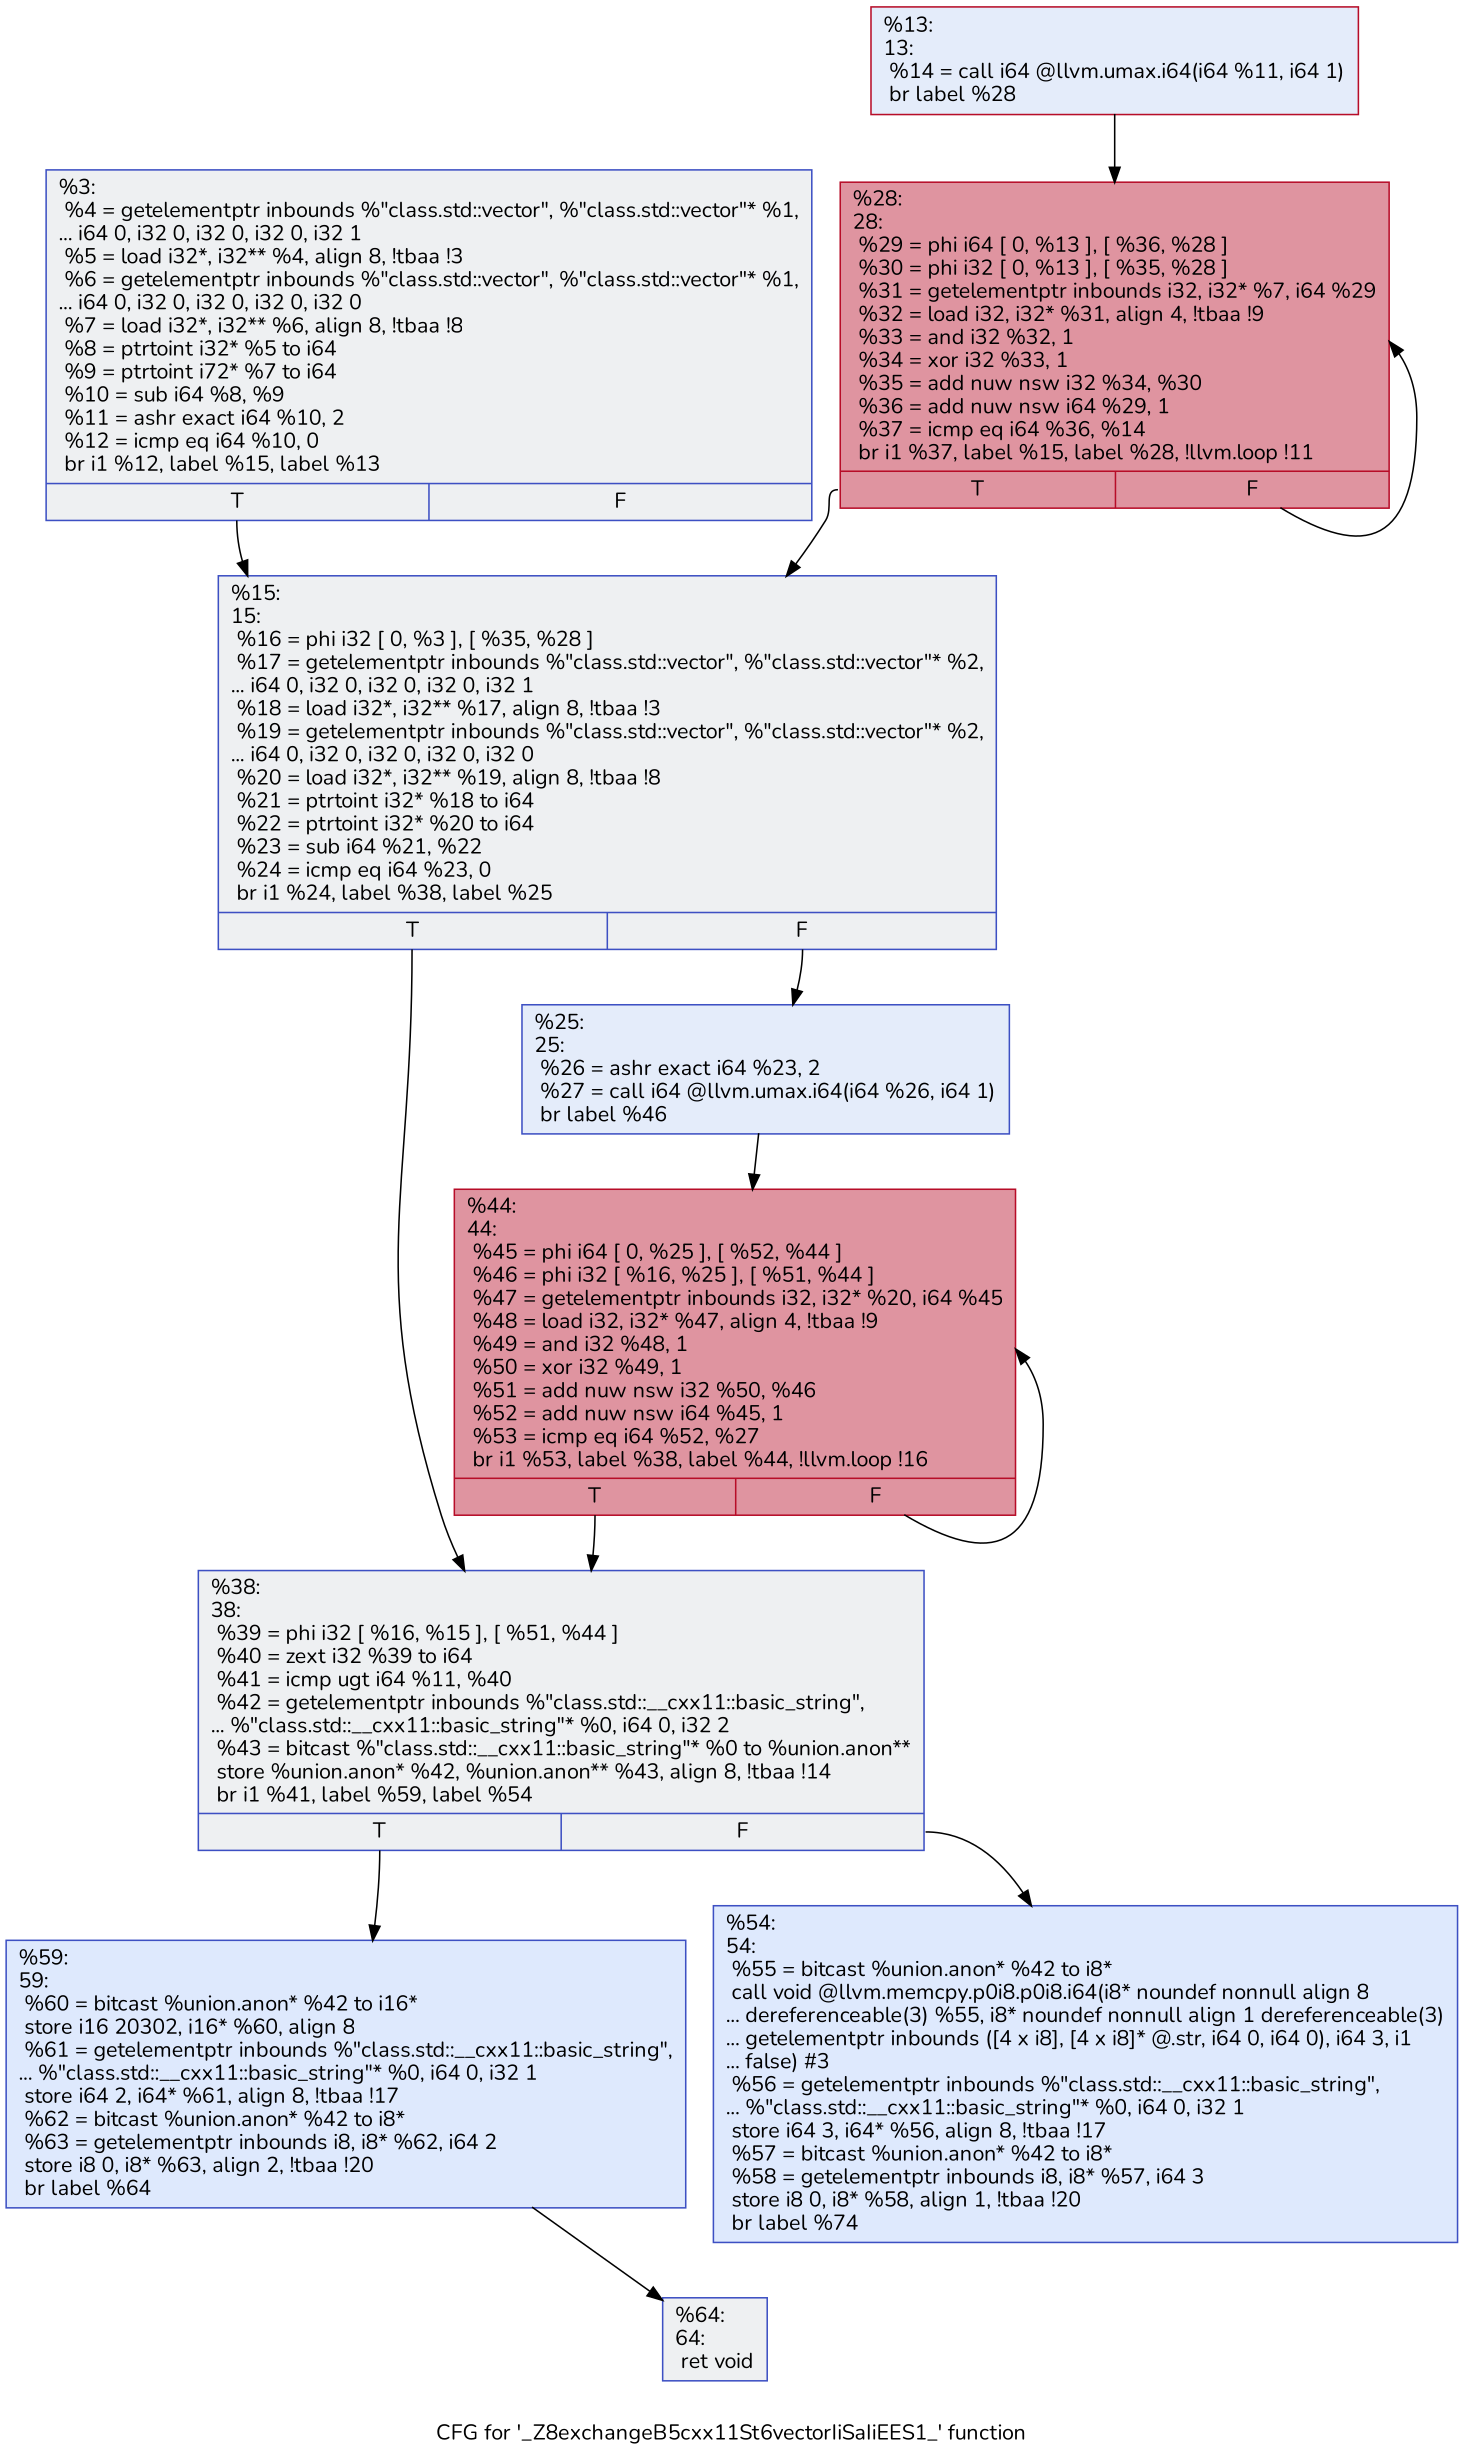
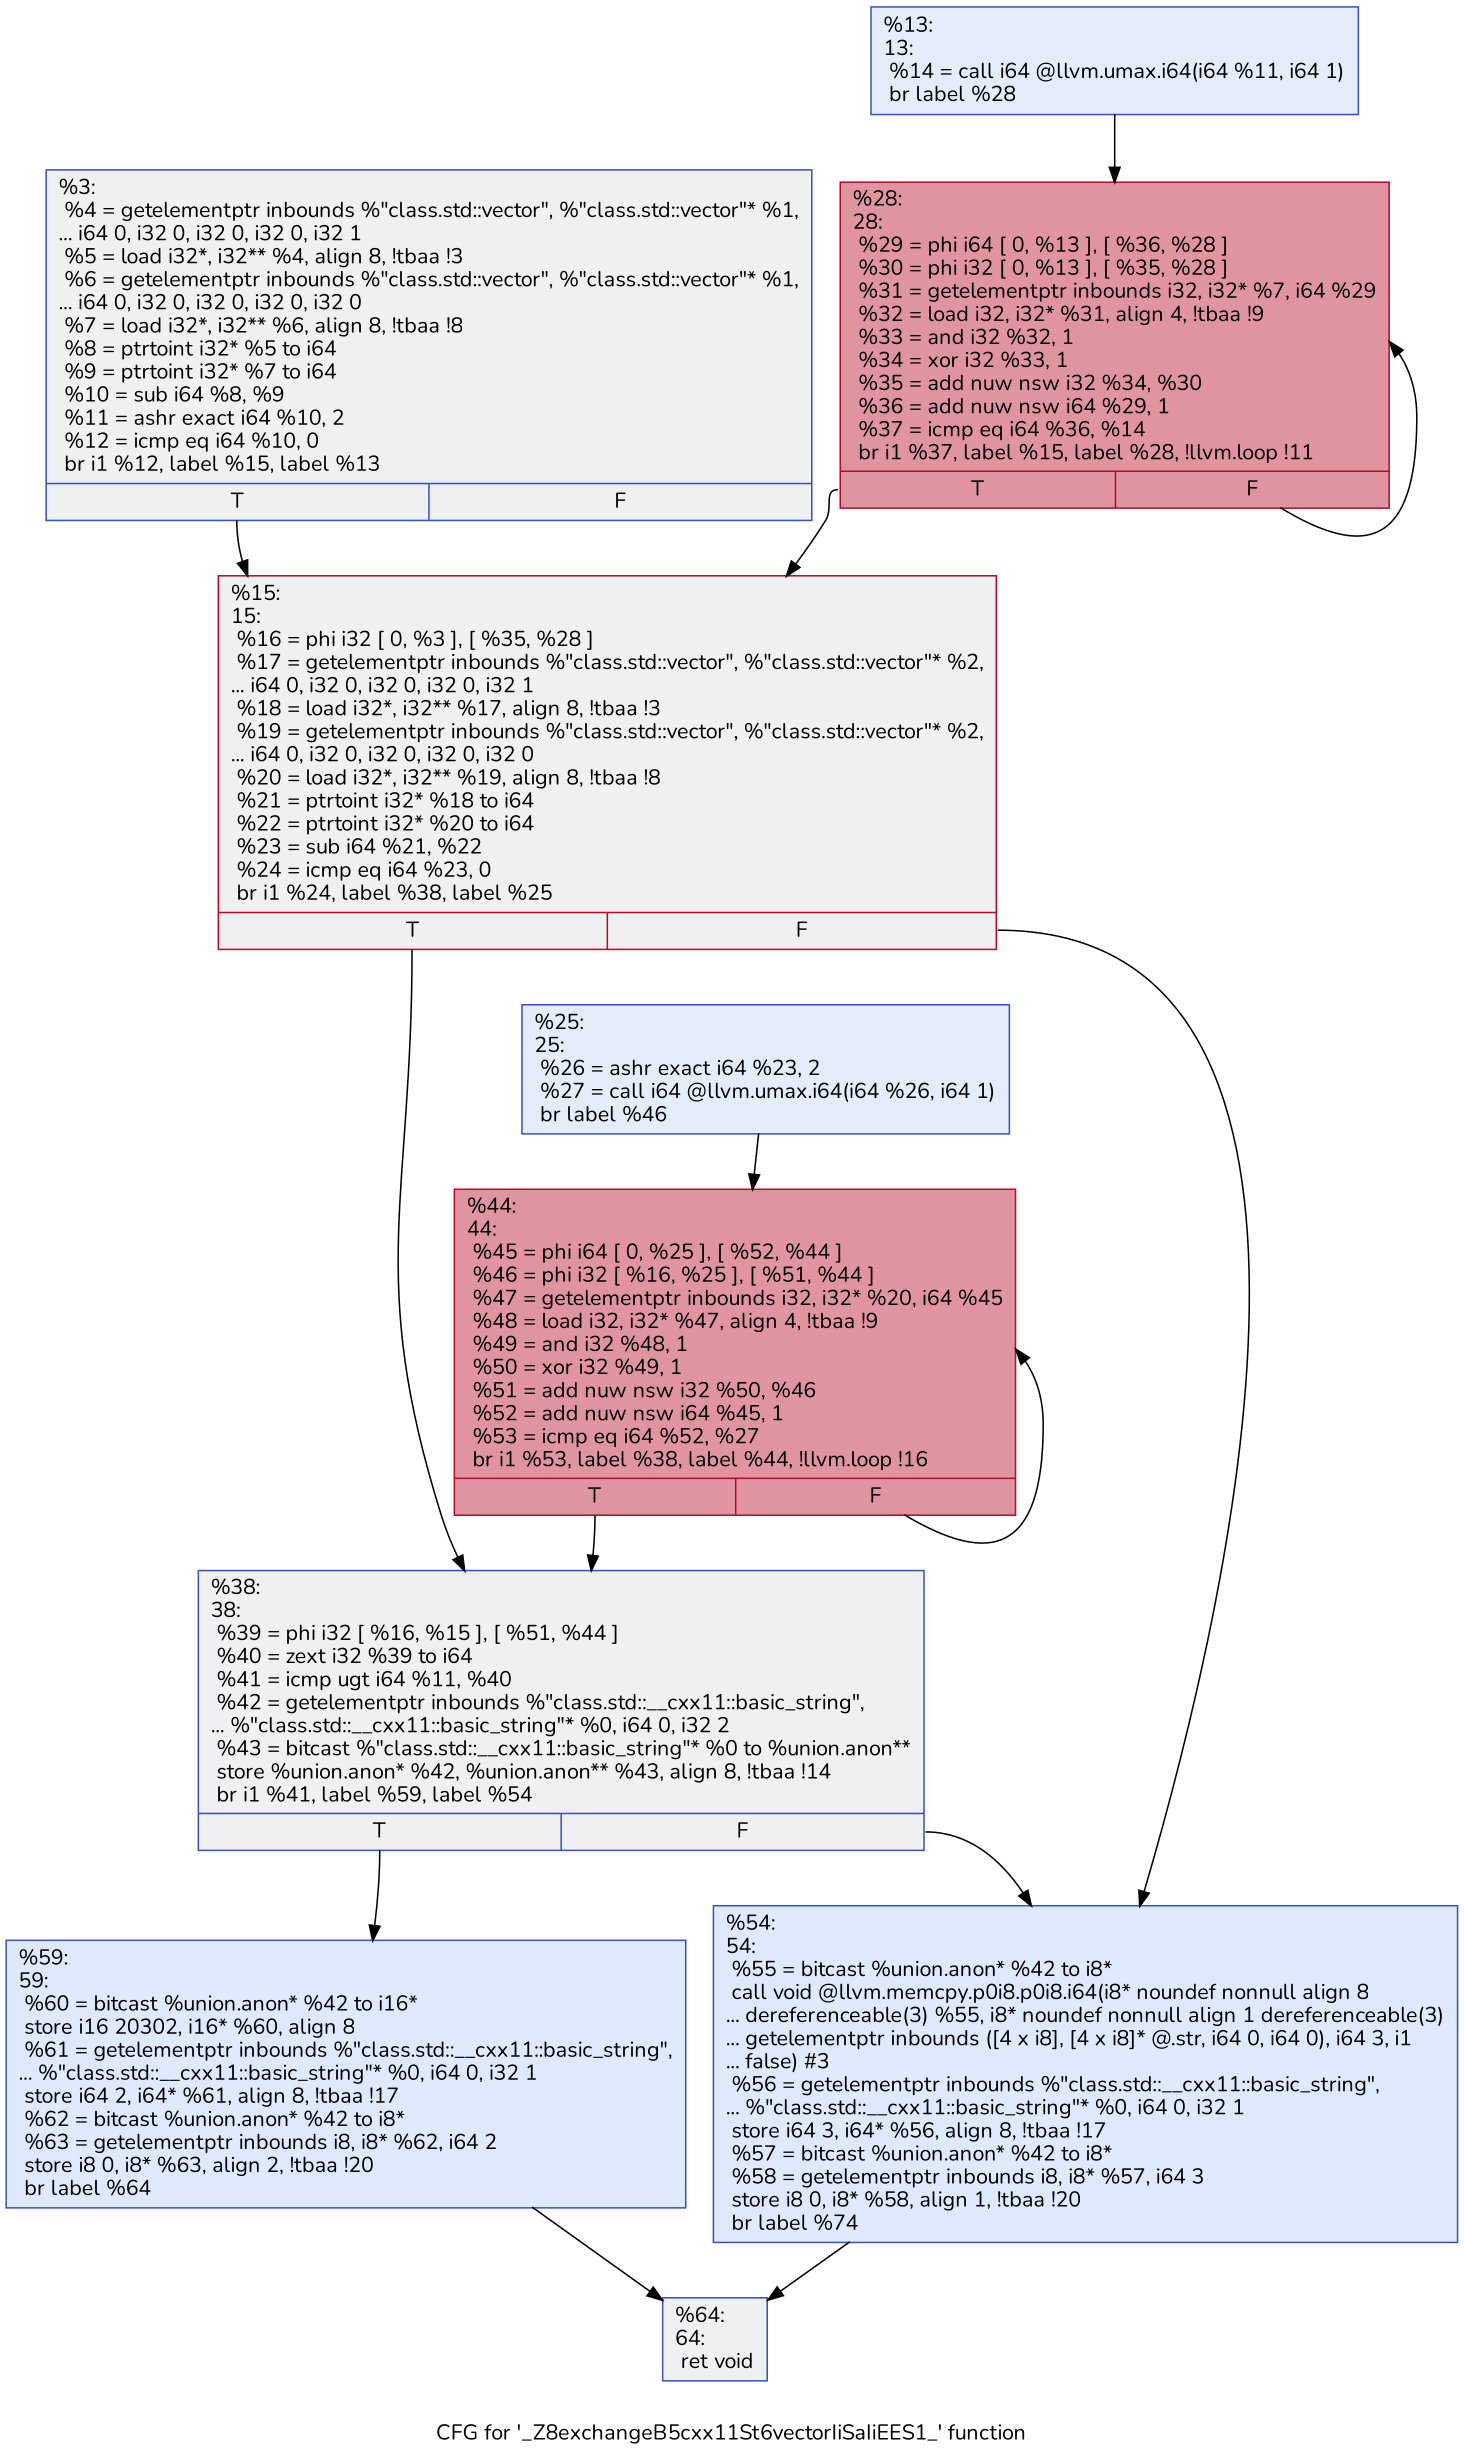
node "%13:": color #b70d28ff -> #3d50c3ff
node "%3:": text "%9 = ptrtoint i72* %7 to i64" -> "%9 = ptrtoint i32* %7 to i64"
node "%15:": color #3d50c3ff -> #b70d28ff
edge "%15:" -> "%25:": now "%15:" -> "%54:"
edge "%54:" -> "%64:": added
